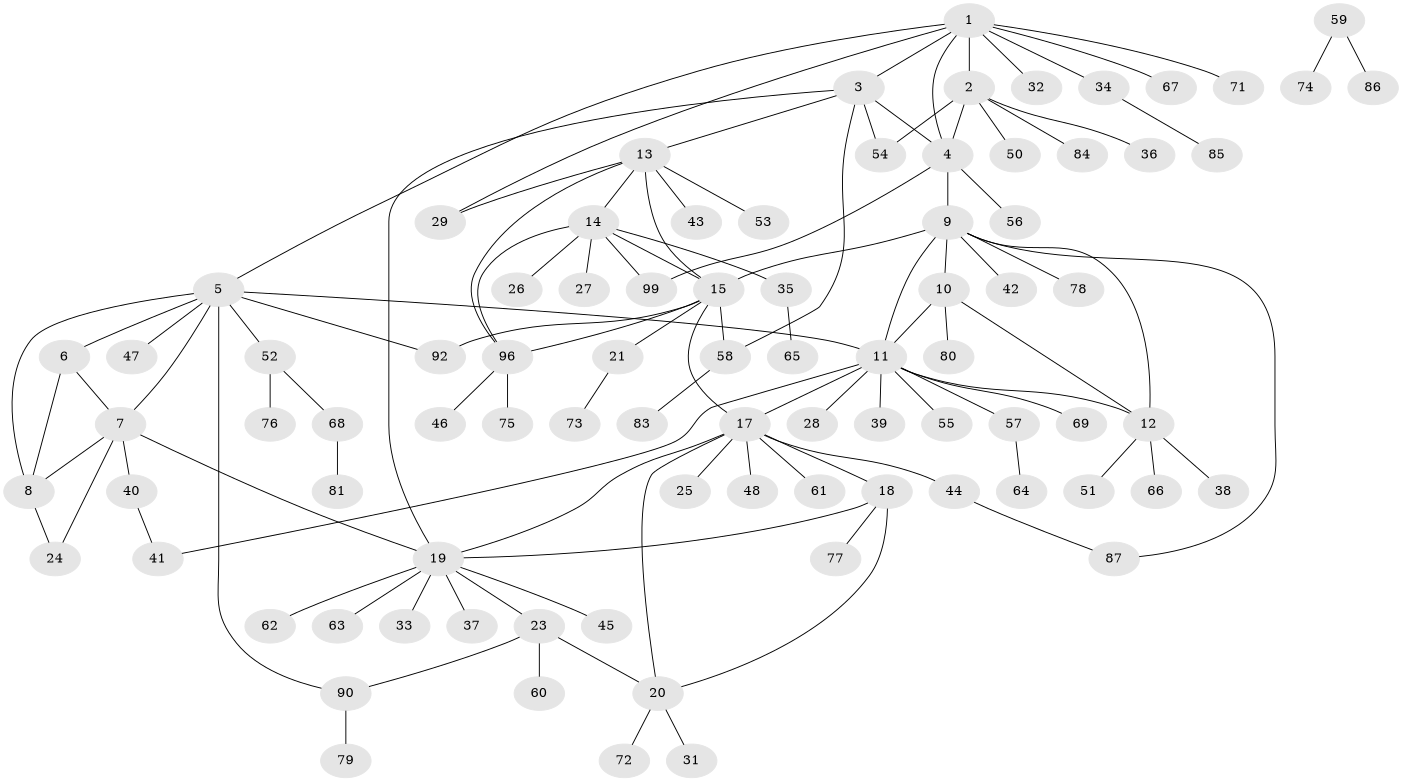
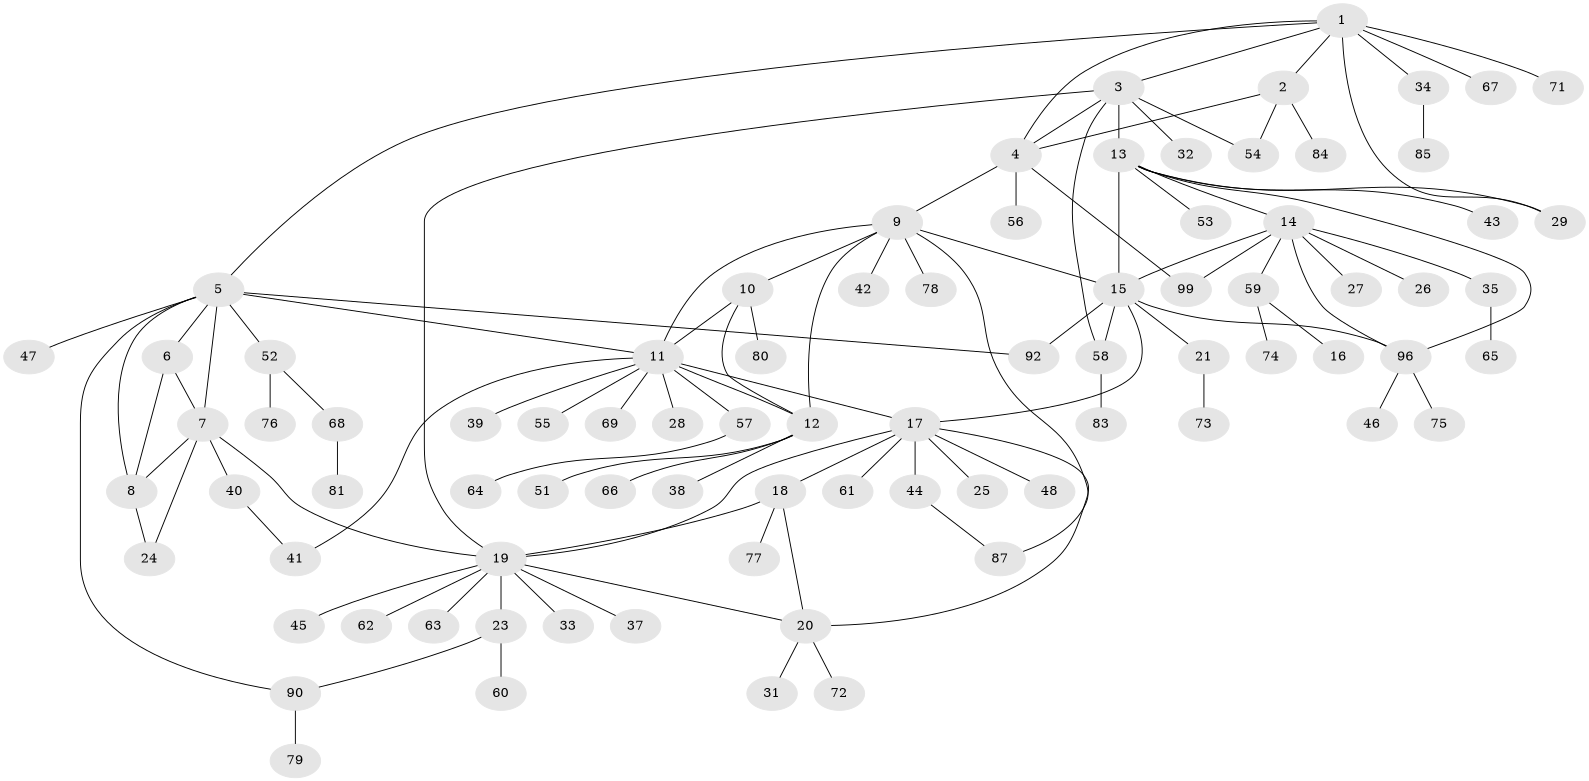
edge "1" -- "32": now "3" -- "32"
node "86": label "86" -> "16"
node "50": removed
node "36": removed
edge "14" -- "59": added
edge "23" -- "20": now "19" -- "20"
